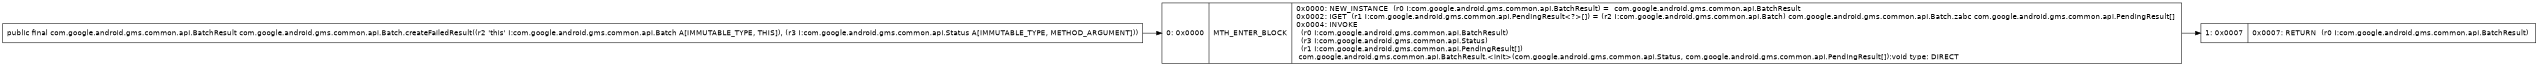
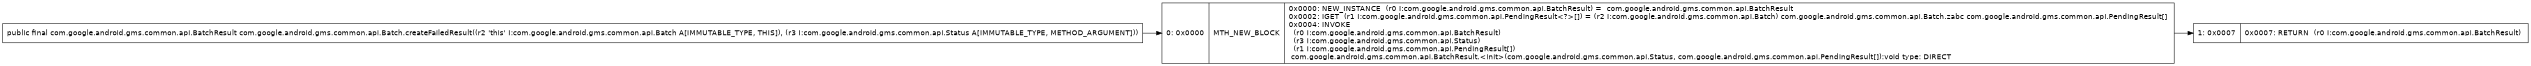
node "0: 0x0000": text "MTH_ENTER_BLOCK" -> "MTH_NEW_BLOCK"
